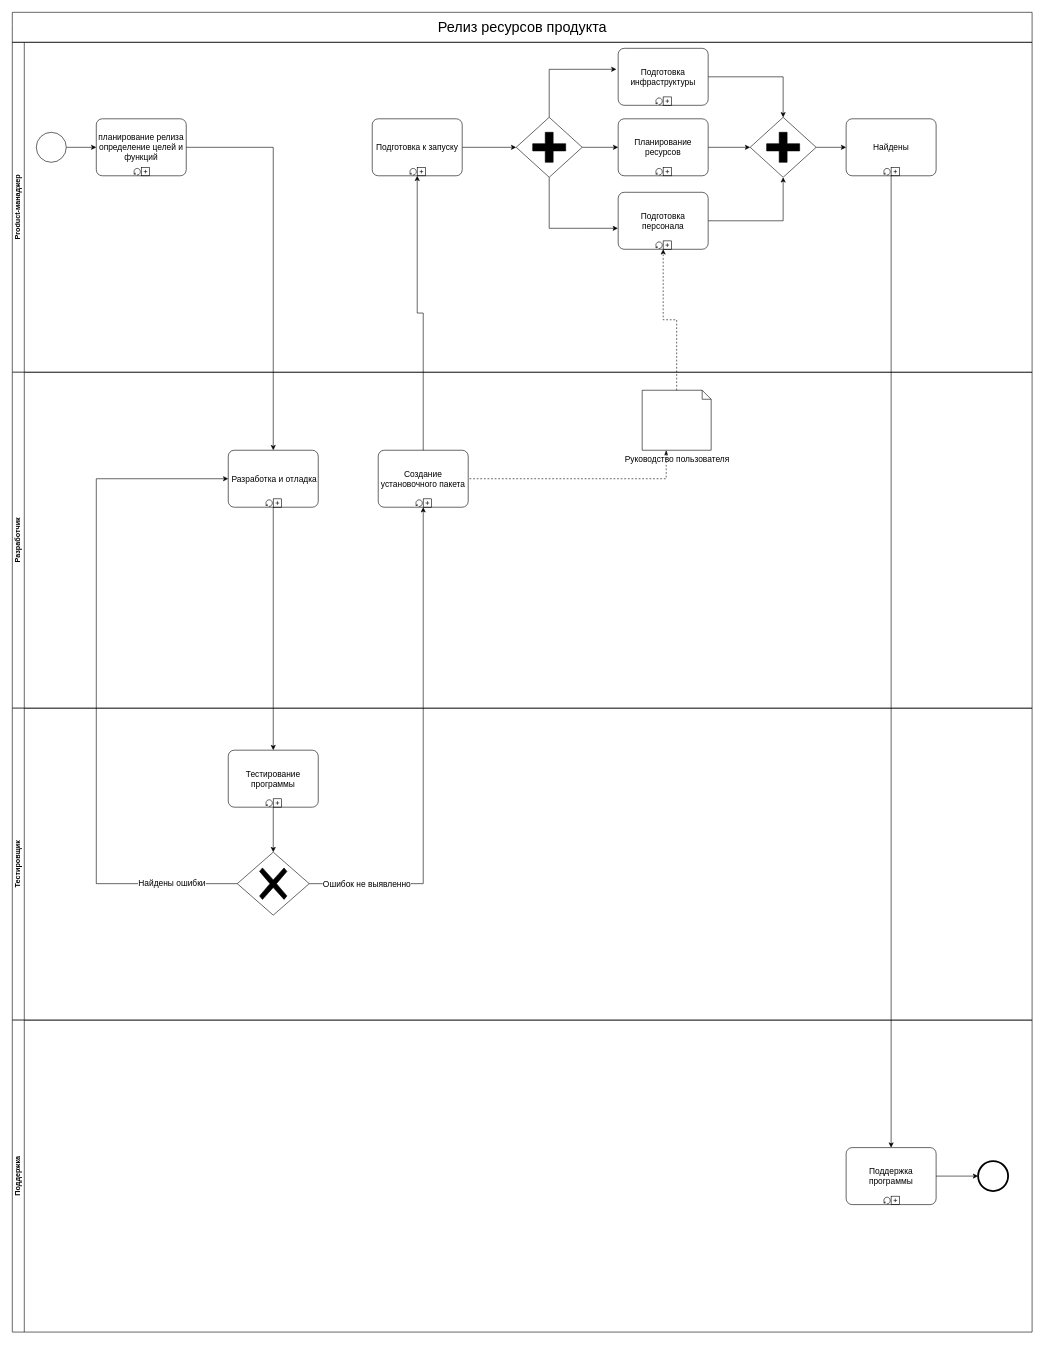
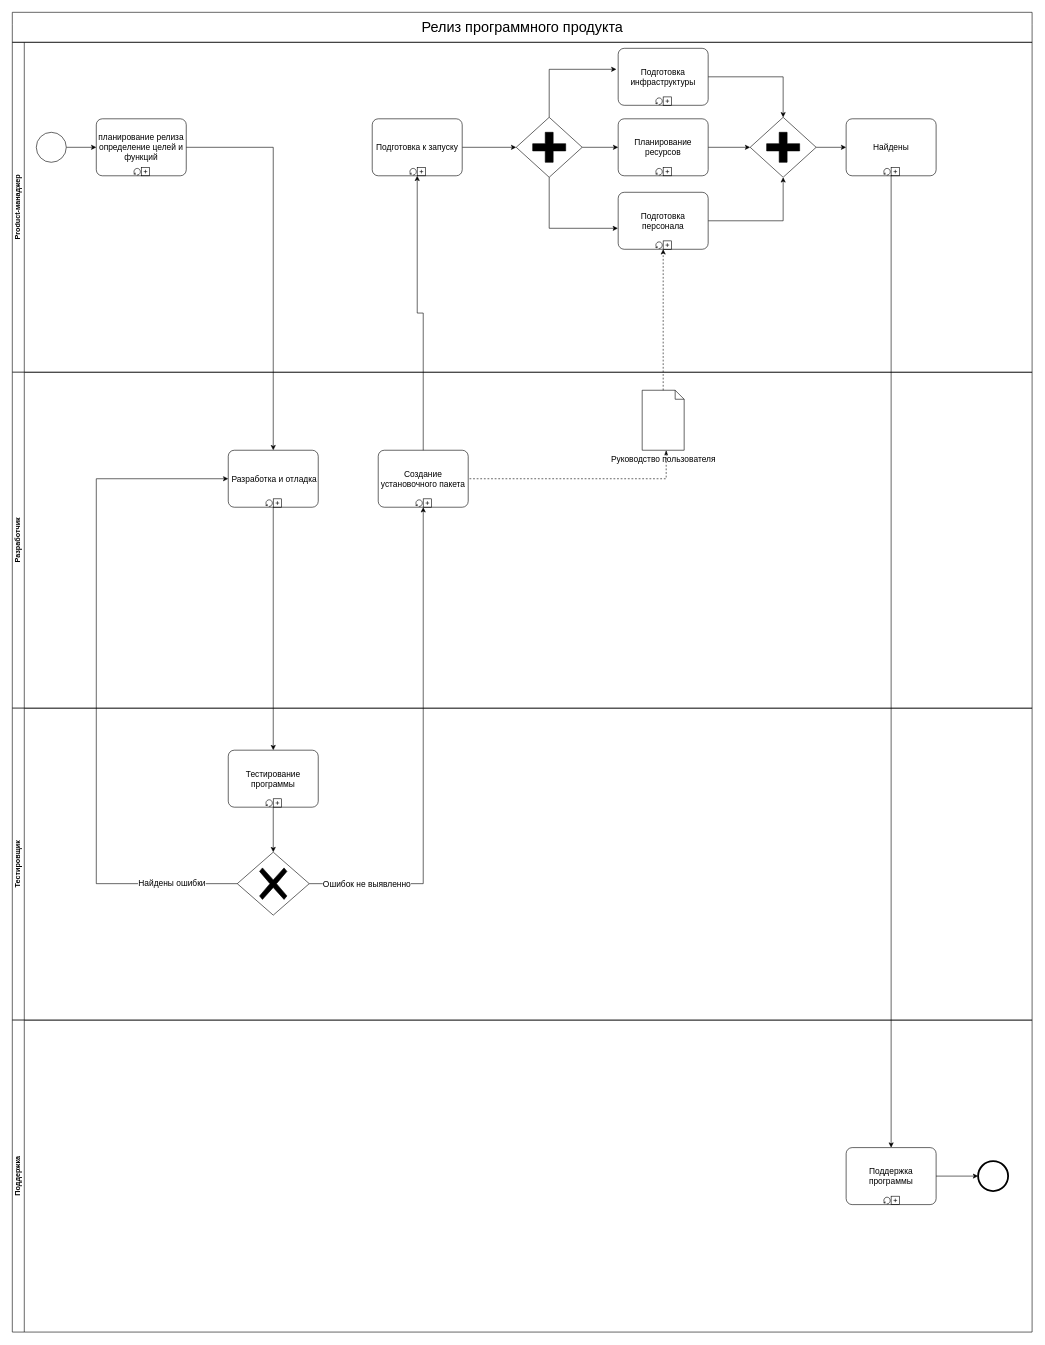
node "Релиз ресурсов продукта": label "Релиз ресурсов продукта" -> "Релиз программного продукта"
node "Руководство пользователя": size 69x60 -> 42x60
